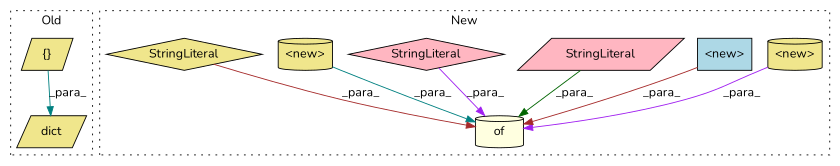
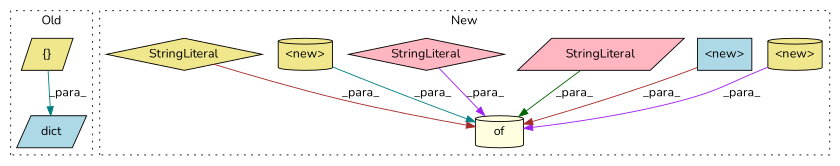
node "dict": fillcolor khaki -> lightblue
